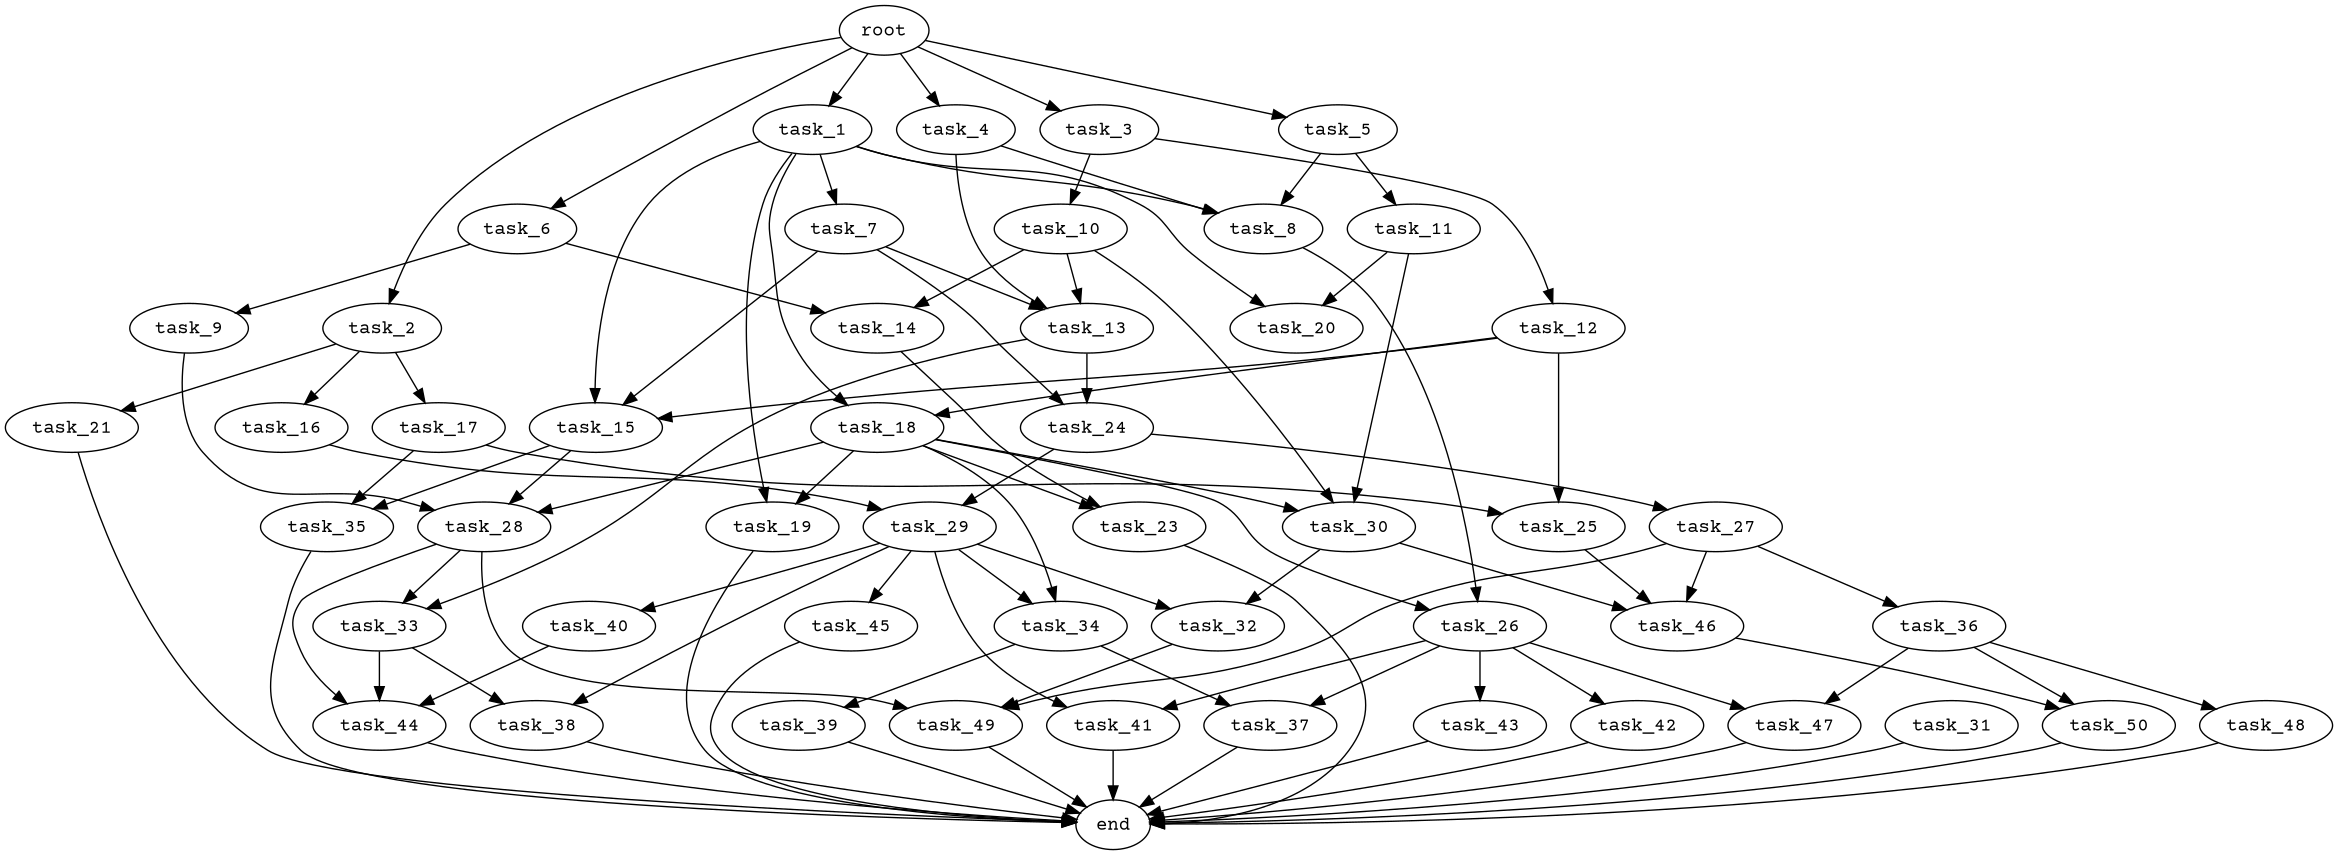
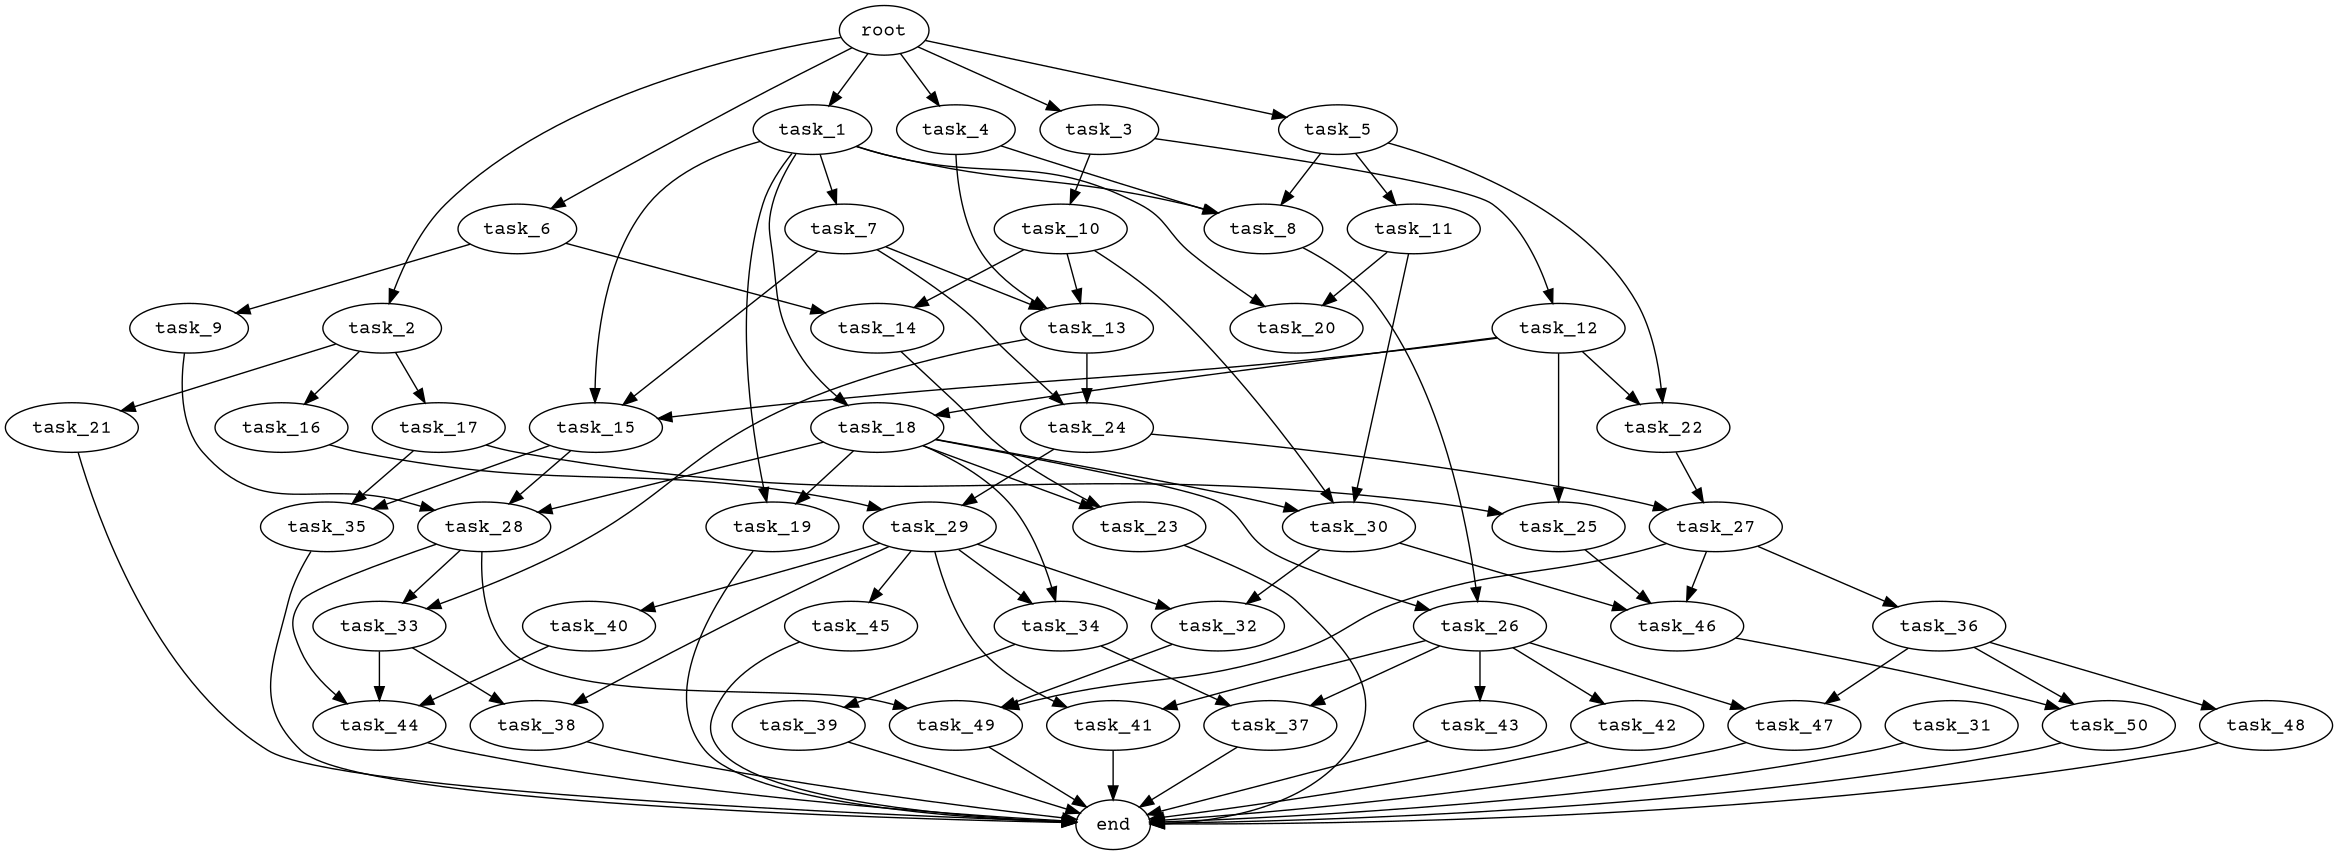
node "task_22": added
